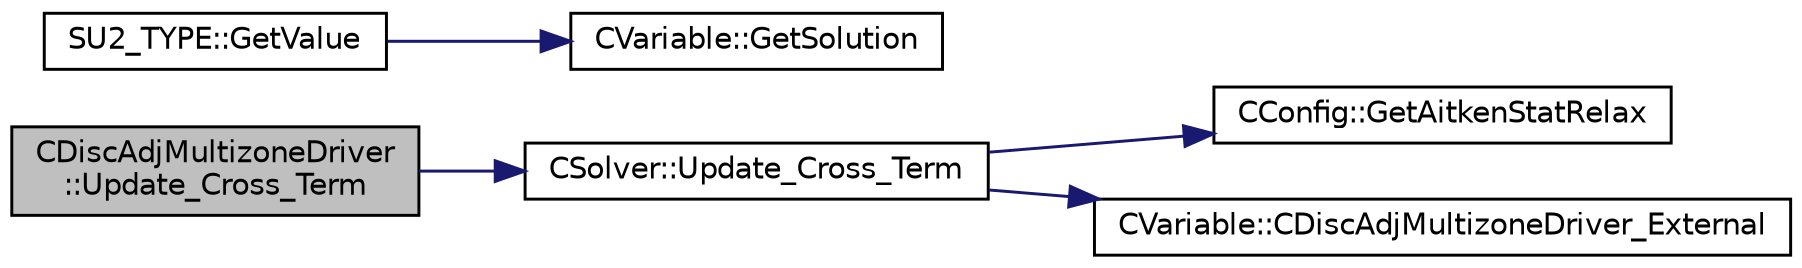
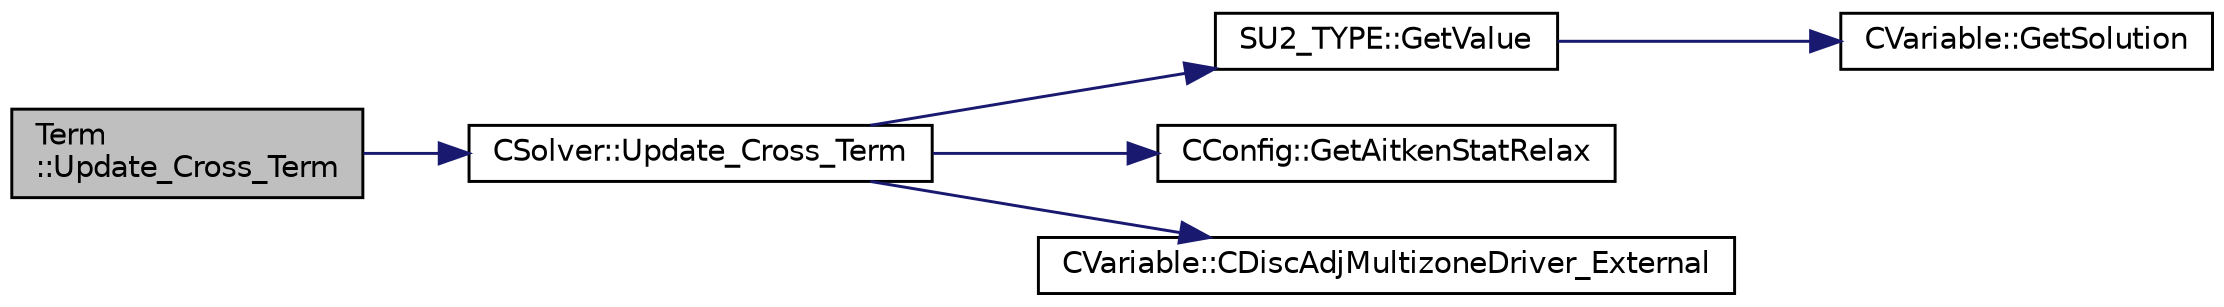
edge "CSolver::Update_Cross_Term" -> "SU2_TYPE::GetValue": added
node "CDiscAdjMultizoneDriver ::Update_Cross_Term": label "CDiscAdjMultizoneDriver ::Update_Cross_Term" -> "Term ::Update_Cross_Term"
